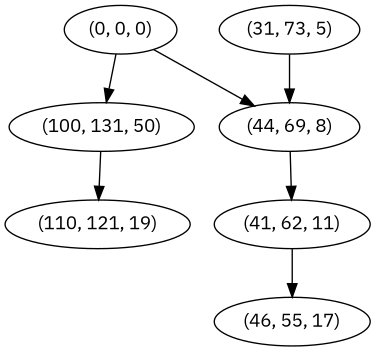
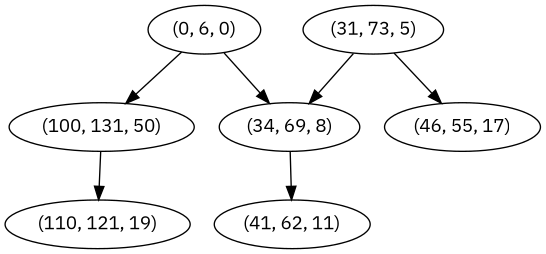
node "(0, 0, 0)": label "(0, 0, 0)" -> "(0, 6, 0)"
node "(44, 69, 8)": label "(44, 69, 8)" -> "(34, 69, 8)"
edge "(41, 62, 11)" -> "(46, 55, 17)": now "(31, 73, 5)" -> "(46, 55, 17)"
